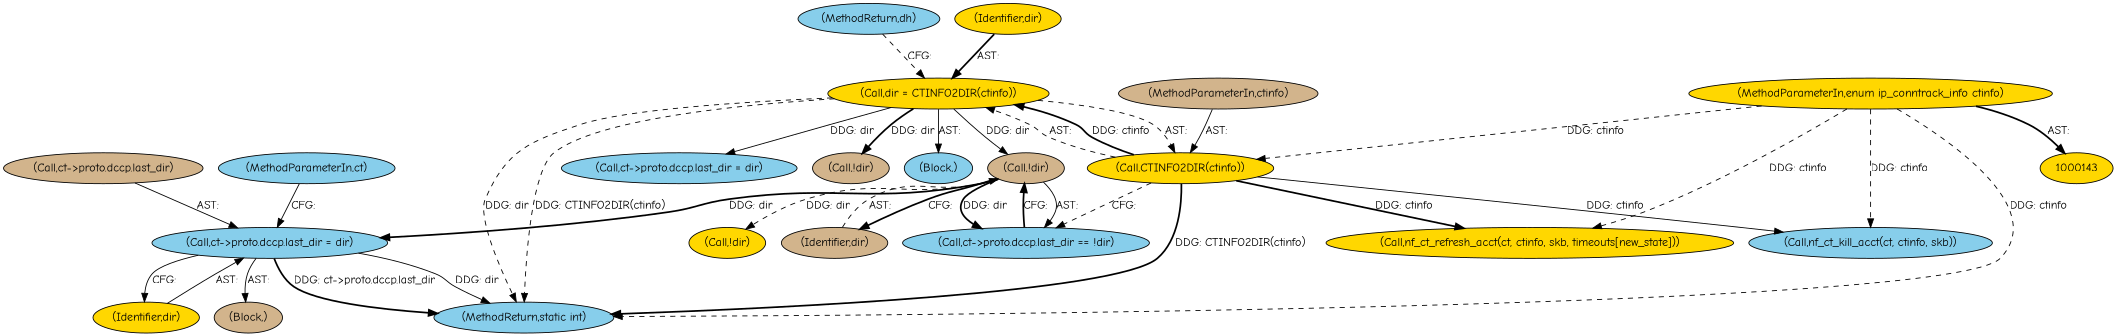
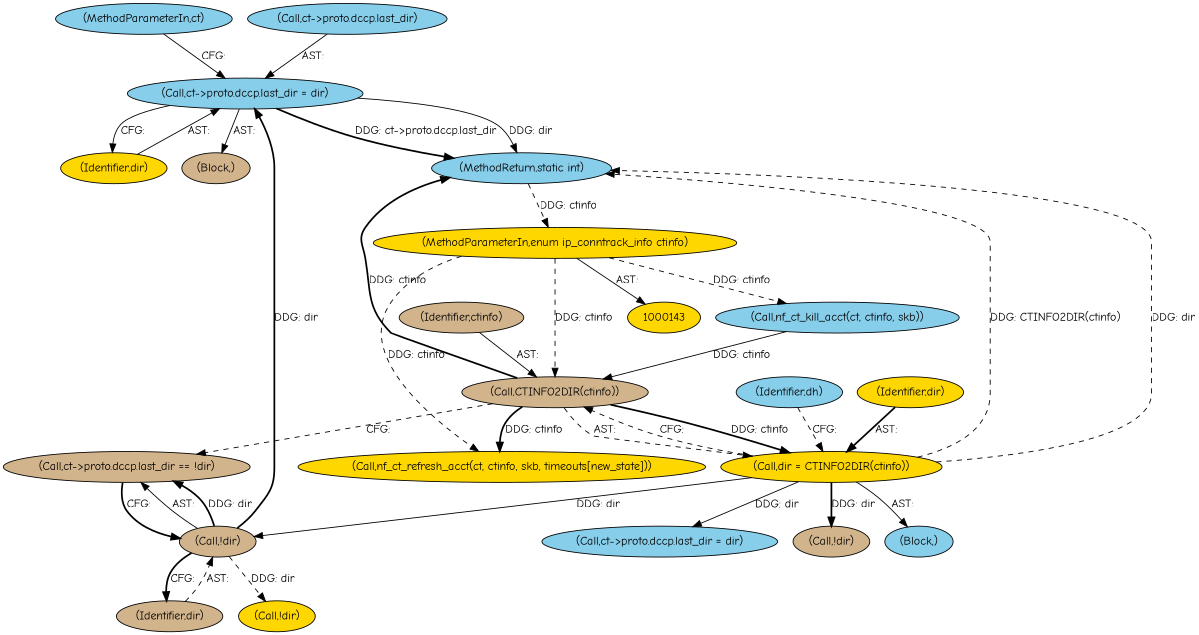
node "(MethodReturn,dh)": label "(MethodReturn,dh)" -> "(Identifier,dh)"
node "(MethodParameterIn,ctinfo)": label "(MethodParameterIn,ctinfo)" -> "(Identifier,ctinfo)"
edge "(MethodParameterIn,enum ip_conntrack_info ctinfo)" -> "1000143": style bold -> solid
edge "(Call,dir = CTINFO2DIR(ctinfo))" -> "(Call,CTINFO2DIR(ctinfo))": label "AST: " -> "CFG: "
node "(Call,ct->proto.dccp.last_dir)": fillcolor tan -> skyblue
node "(Call,CTINFO2DIR(ctinfo))": fillcolor gold -> tan
edge "(Call,CTINFO2DIR(ctinfo))" -> "(Call,nf_ct_kill_acct(ct, ctinfo, skb))": reversed
node "(Call,ct->proto.dccp.last_dir == !dir)": fillcolor skyblue -> tan
edge "(Call,CTINFO2DIR(ctinfo))" -> "(MethodReturn,static int)": label "DDG: CTINFO2DIR(ctinfo)" -> "DDG: ctinfo"
edge "(MethodParameterIn,enum ip_conntrack_info ctinfo)" -> "(MethodReturn,static int)": reversed
